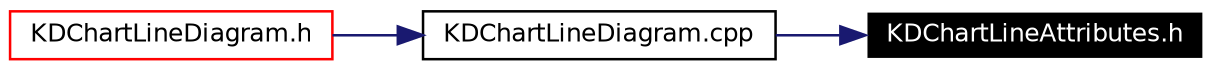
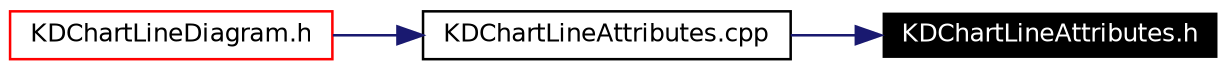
node "KDChartLineDiagram.cpp": label "KDChartLineDiagram.cpp" -> "KDChartLineAttributes.cpp"
